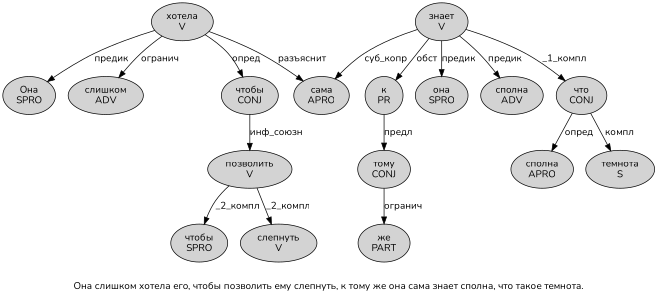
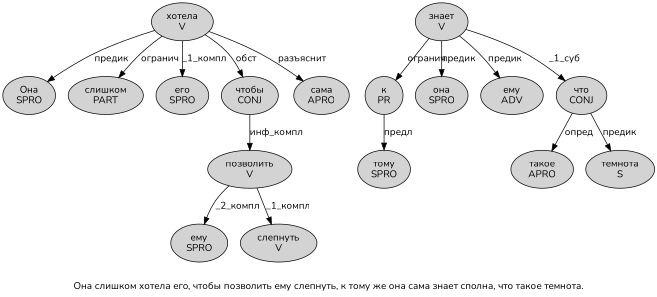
edge "знает V" -> "сама APRO": removed, label "суб_копр"
edge "хотела V" -> "чтобы CONJ": label "опред" -> "обст"
edge "знает V" -> "к PR": label "обст" -> "огранич"
edge "знает V" -> "что CONJ": label "_1_компл" -> "_1_суб"
node "слишком ADV": label "слишком ADV" -> "слишком PART"
node "его SPRO": added
node "сполна ADV": label "сполна ADV" -> "ему ADV"
edge "чтобы CONJ" -> "позволить V": label "инф_союзн" -> "инф_компл"
edge "что CONJ" -> "темнота S": label "компл" -> "предик"
node "тому CONJ": label "тому CONJ" -> "тому SPRO"
node "сполна APRO": label "сполна APRO" -> "такое APRO"
edge "позволить V" -> "слепнуть V": label "_2_компл" -> "_1_компл"
node "чтобы SPRO": label "чтобы SPRO" -> "ему SPRO"
node "же PART": removed
